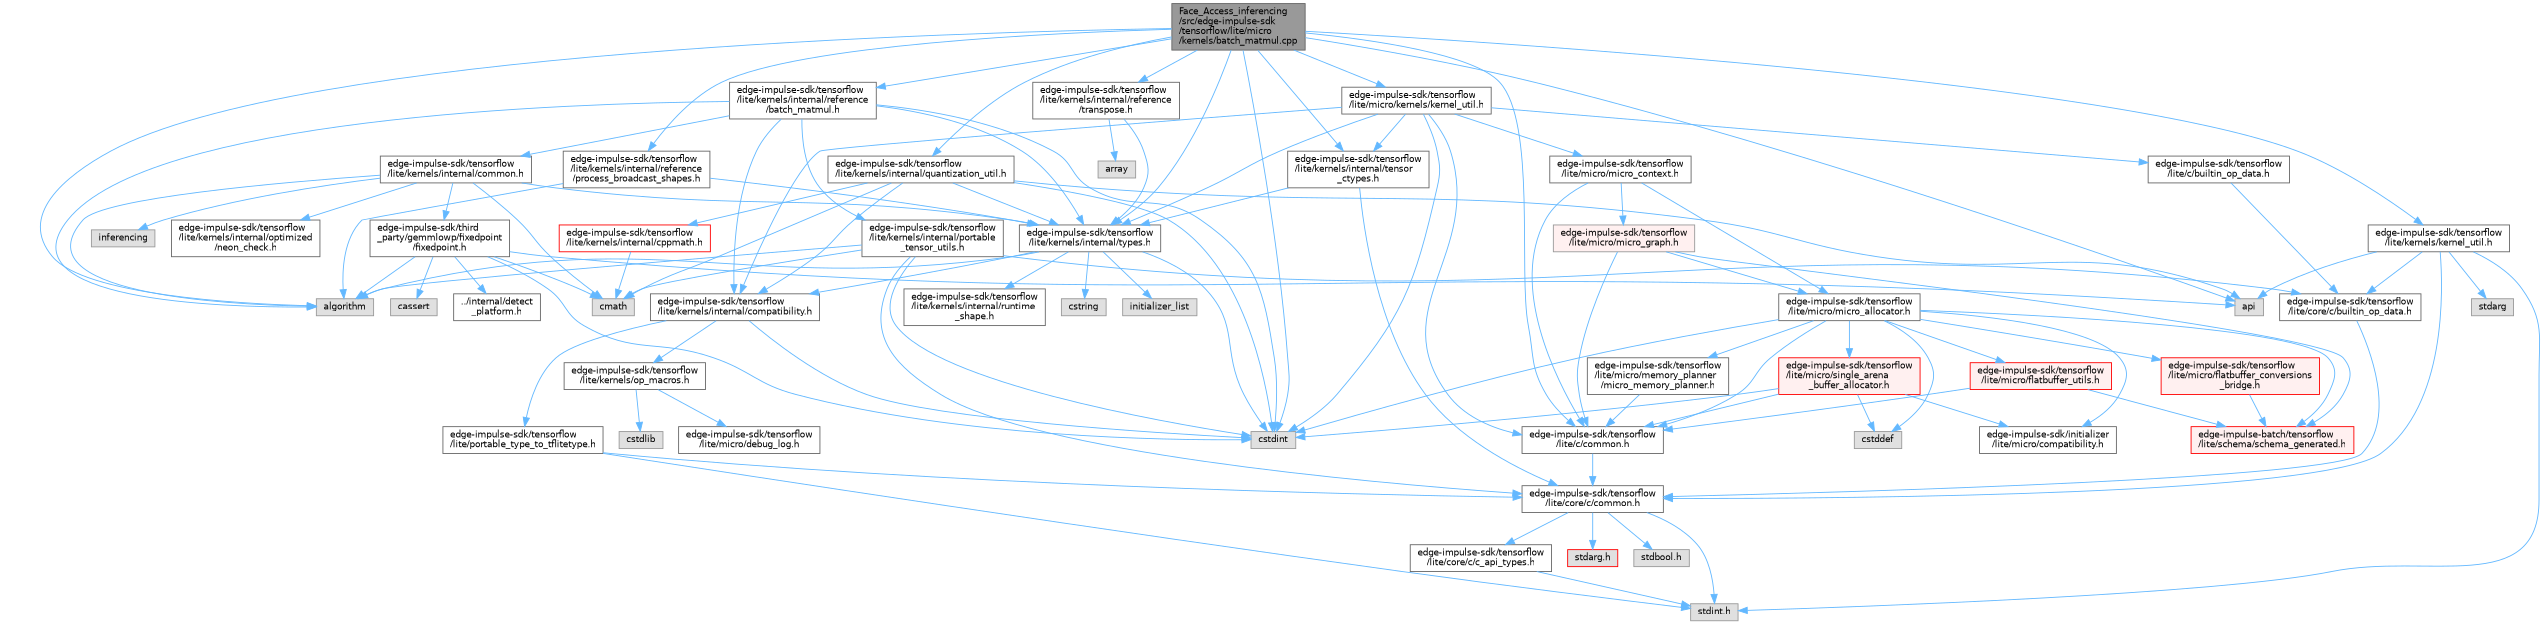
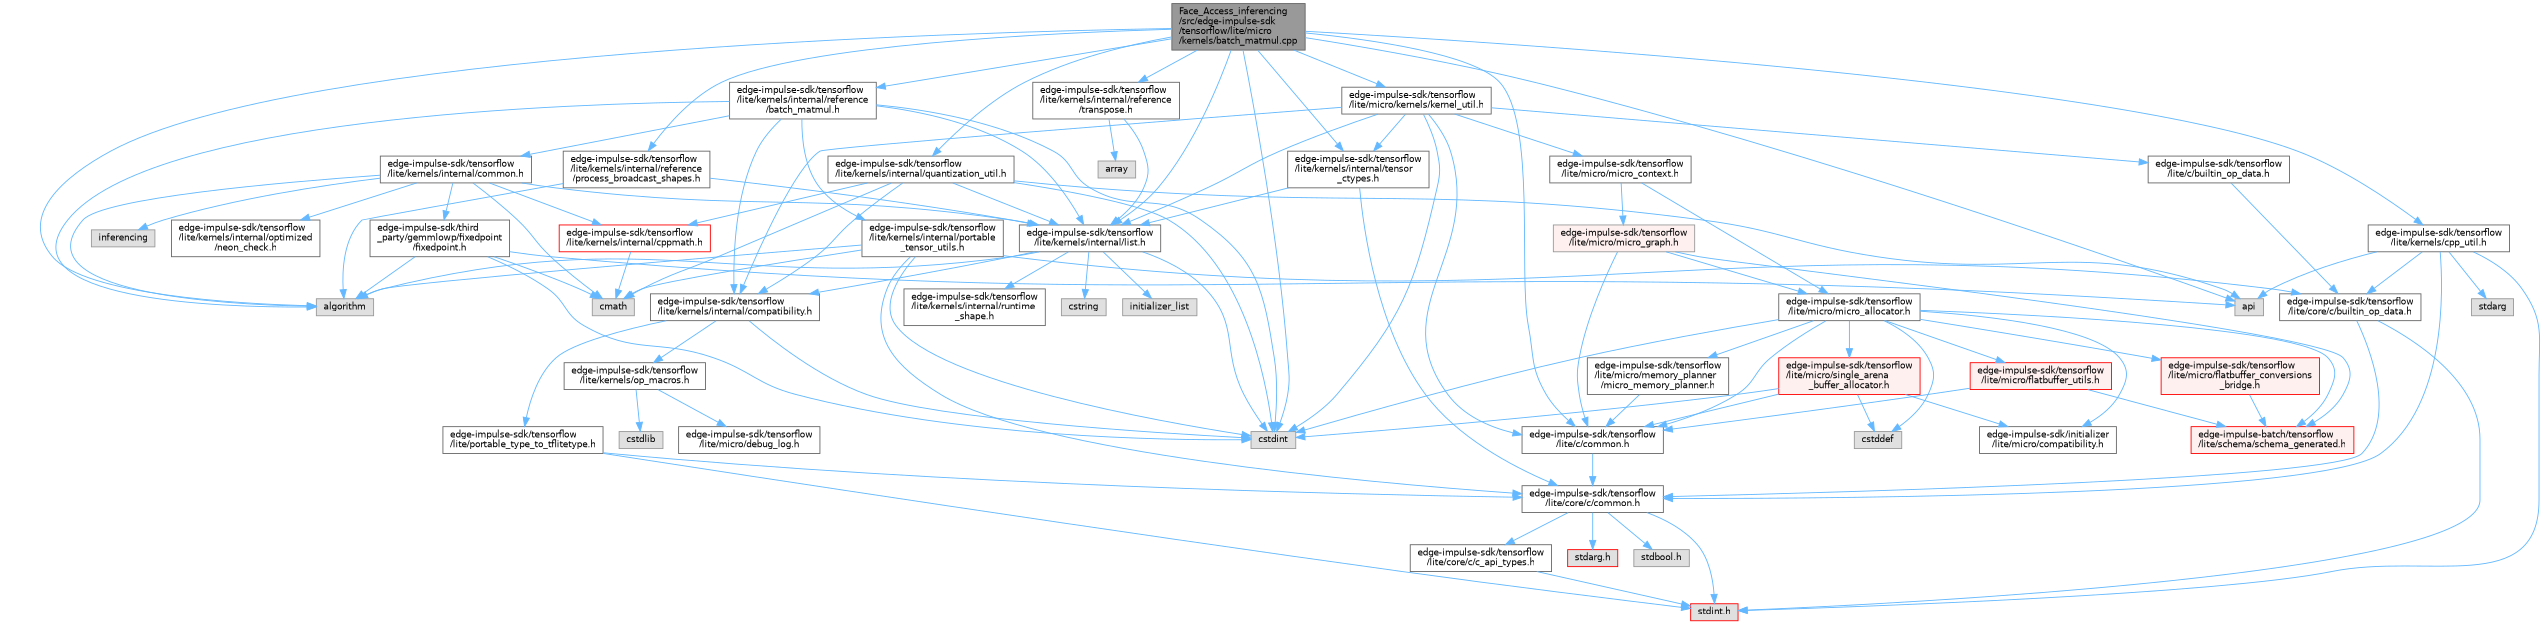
edge "edge-impulse-sdk/tensorflow /lite/kernels/internal/common.h" -> "edge-impulse-sdk/tensorflow /lite/kernels/internal/cppmath.h": added
node "edge-impulse-sdk/tensorflow /lite/kernels/internal/types.h": label "edge-impulse-sdk/tensorflow /lite/kernels/internal/types.h" -> "edge-impulse-sdk/tensorflow /lite/kernels/internal/list.h"
node "edge-impulse-sdk/tensorflow /lite/kernels/kernel_util.h": label "edge-impulse-sdk/tensorflow /lite/kernels/kernel_util.h" -> "edge-impulse-sdk/tensorflow /lite/kernels/cpp_util.h"
edge "edge-impulse-sdk/tensorflow /lite/micro/micro_context.h" -> "edge-impulse-sdk/tensorflow /lite/c/common.h": removed
node "cassert": removed
node "../internal/detect _platform.h": removed
edge "edge-impulse-sdk/tensorflow /lite/core/c/builtin_op_data.h" -> "stdint.h": added
node "stdint.h": color grey60 -> red
